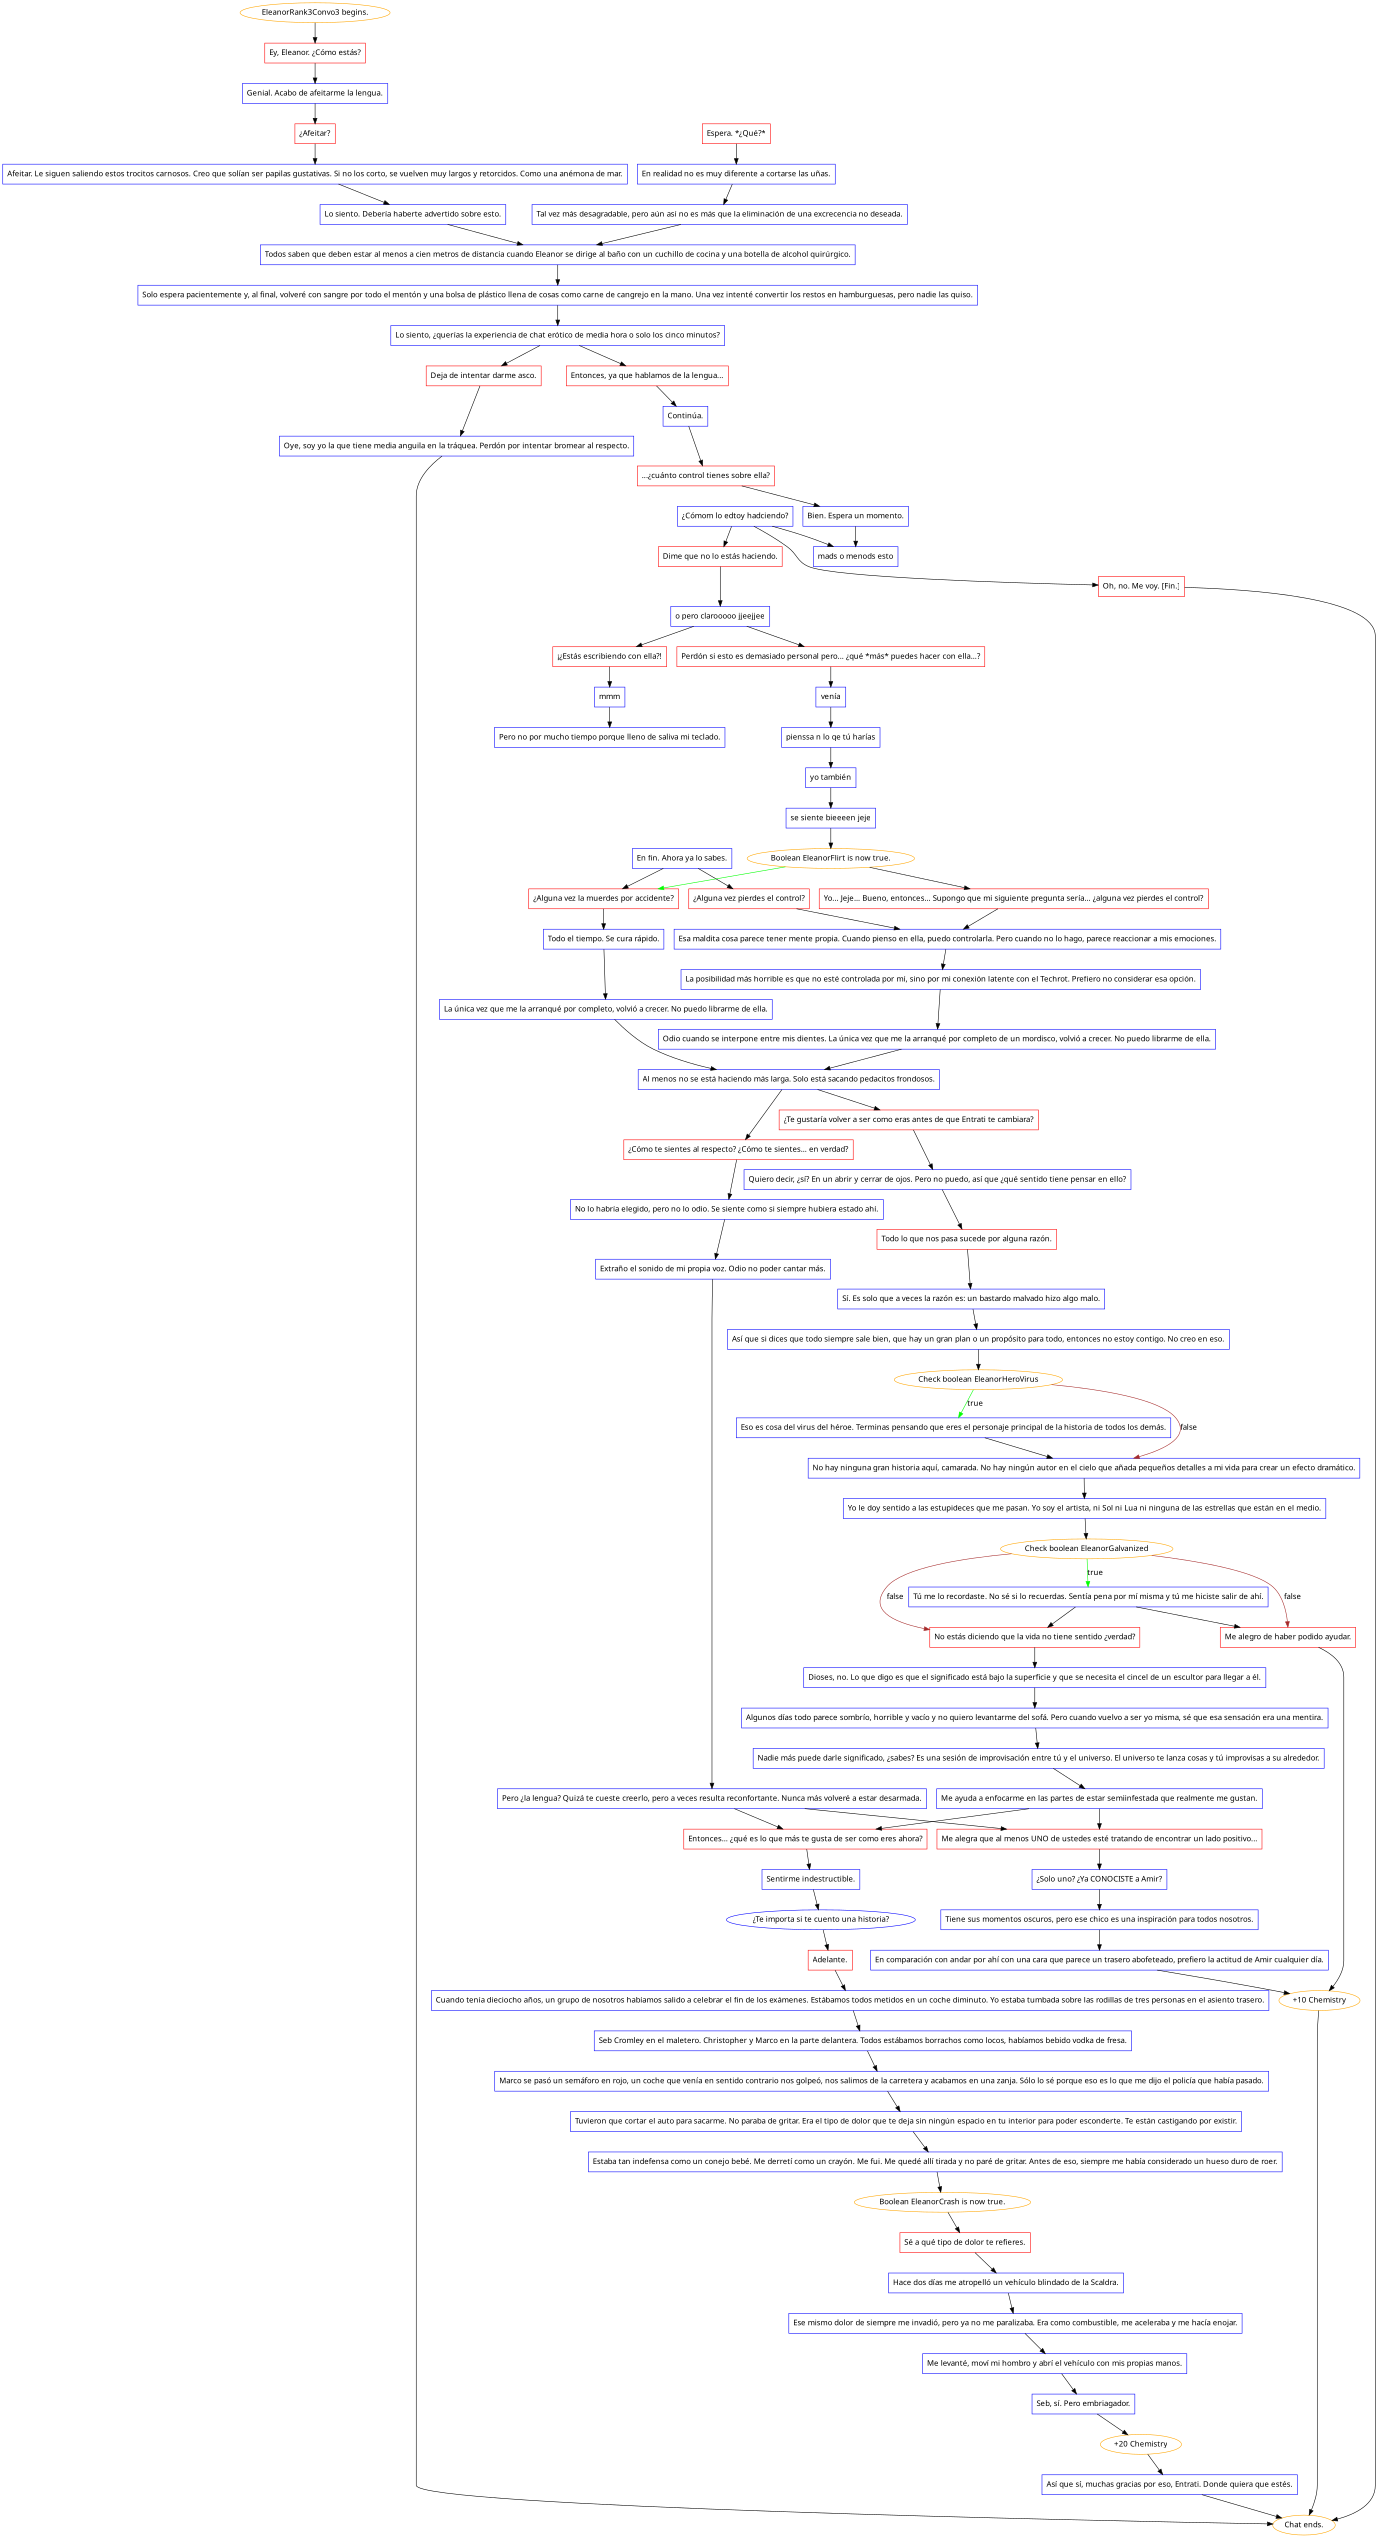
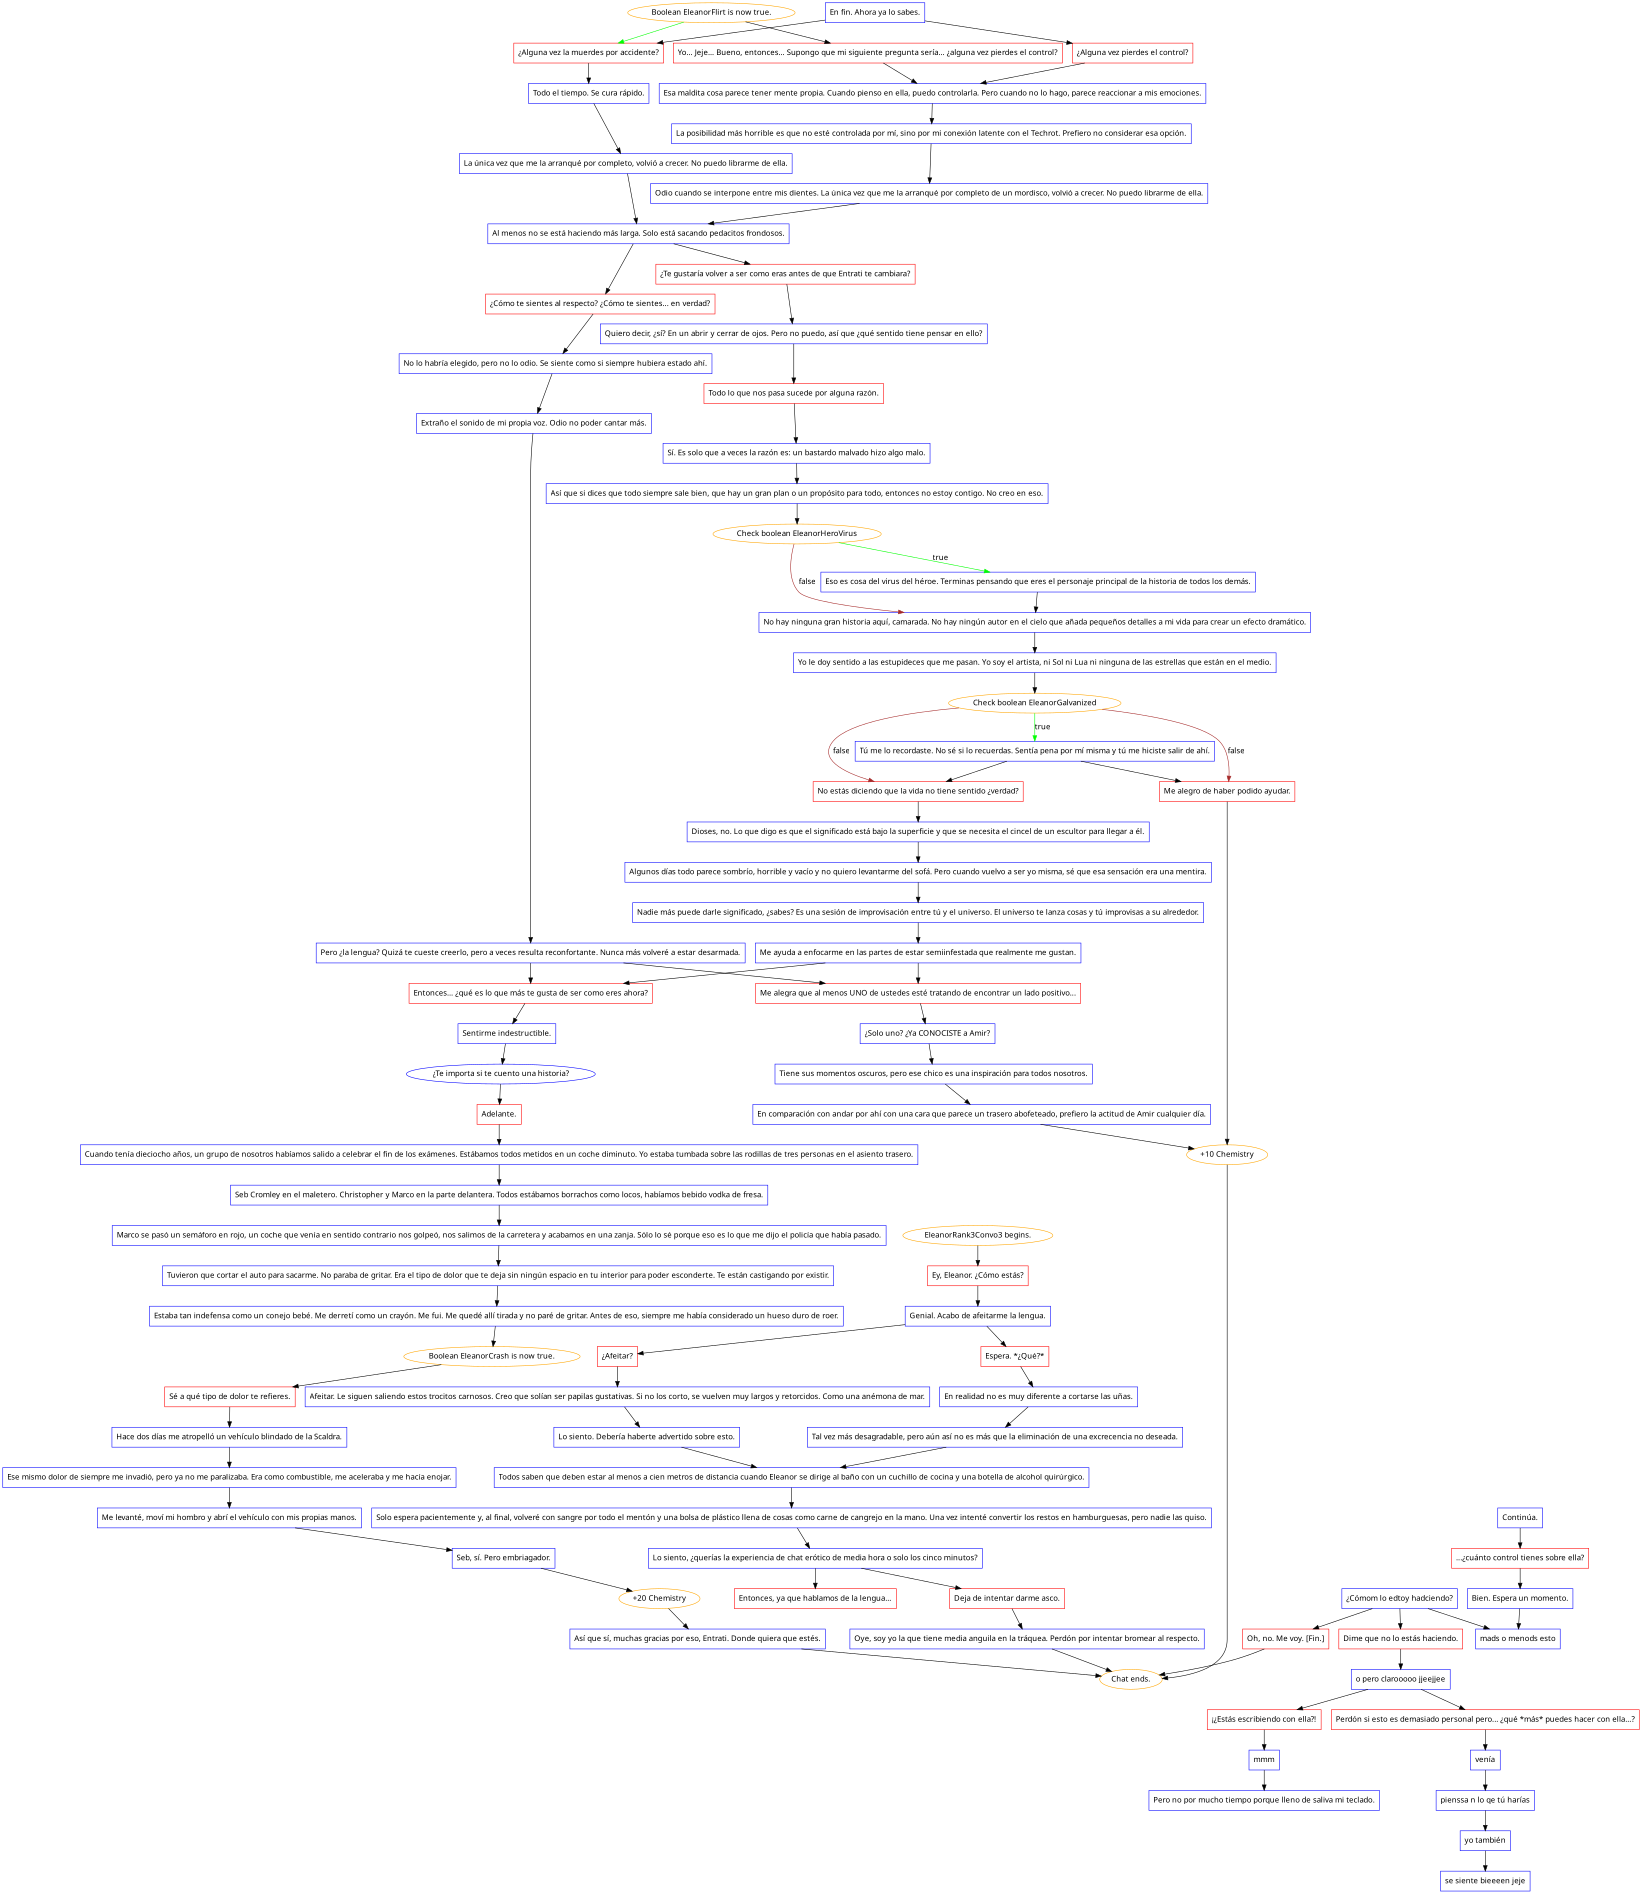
edge "Entonces, ya que hablamos de la lengua..." -> "Continúa.": removed
edge "se siente bieeeen jeje" -> "Boolean EleanorFlirt is now true.": removed
edge "Genial. Acabo de afeitarme la lengua." -> "Espera. *¿Qué?*": added
